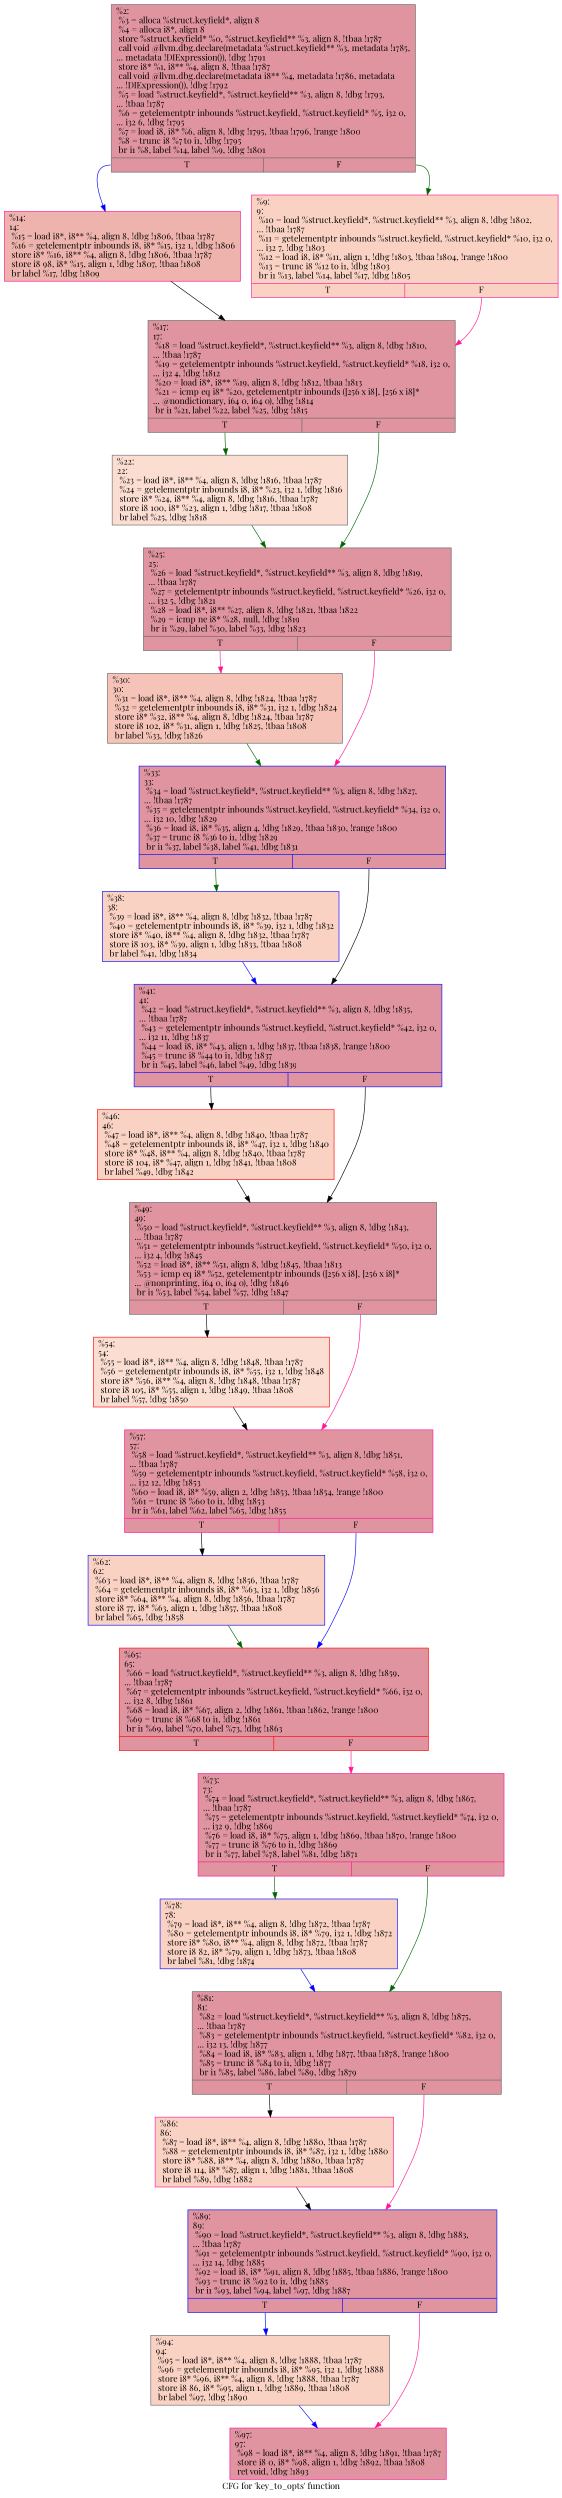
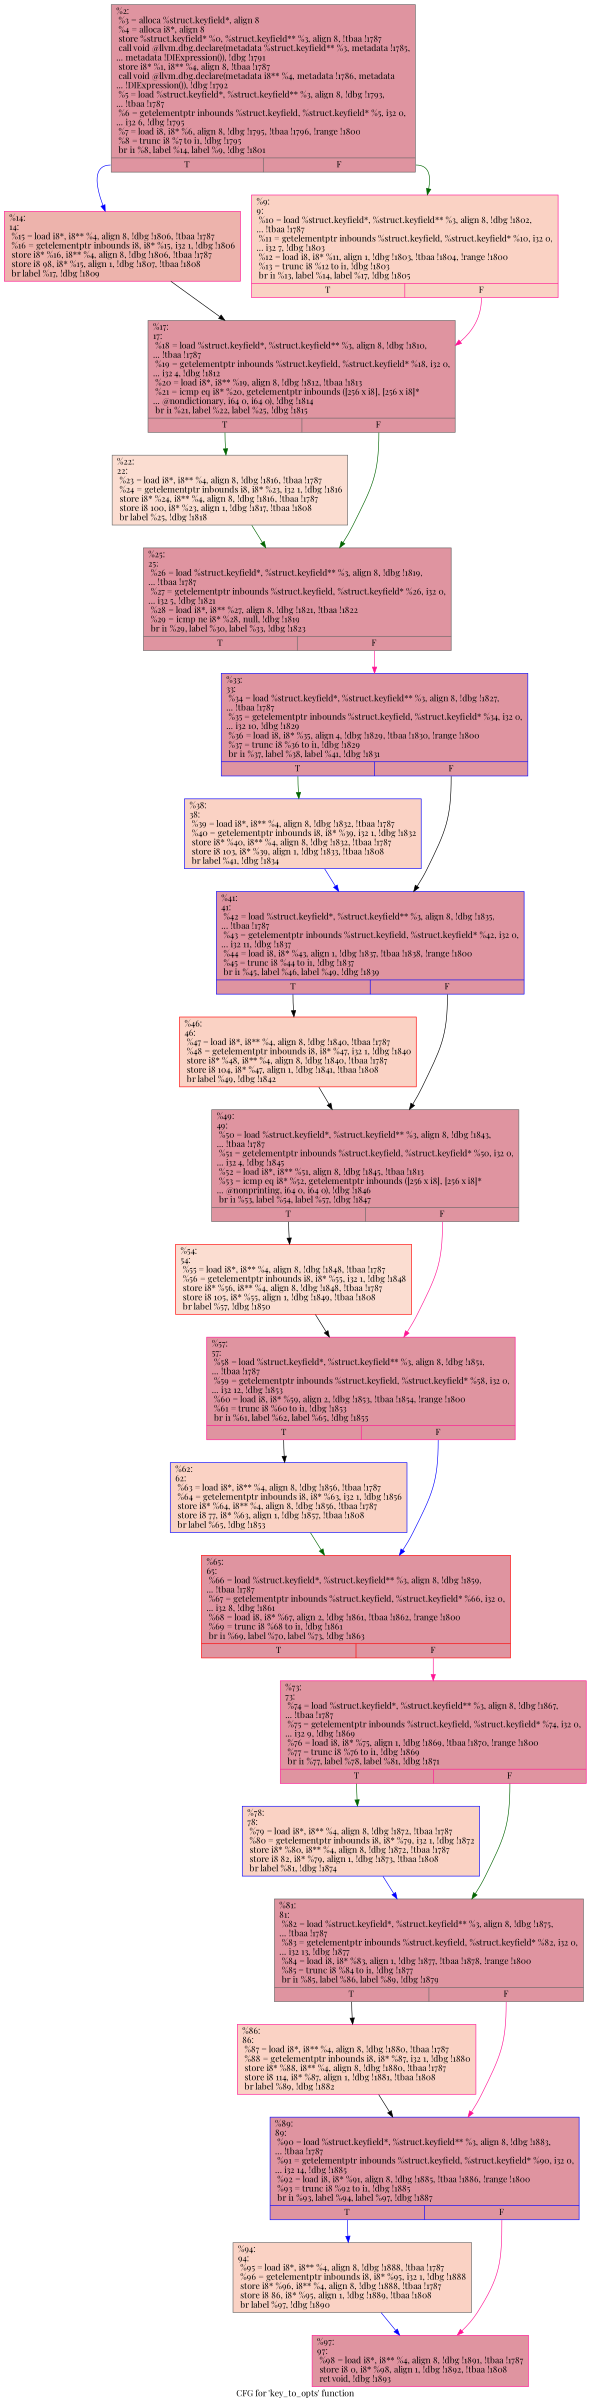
node "%30:": removed
node "%62:": text "br label %65, !dbg !1858" -> "br label %65, !dbg !1853"
